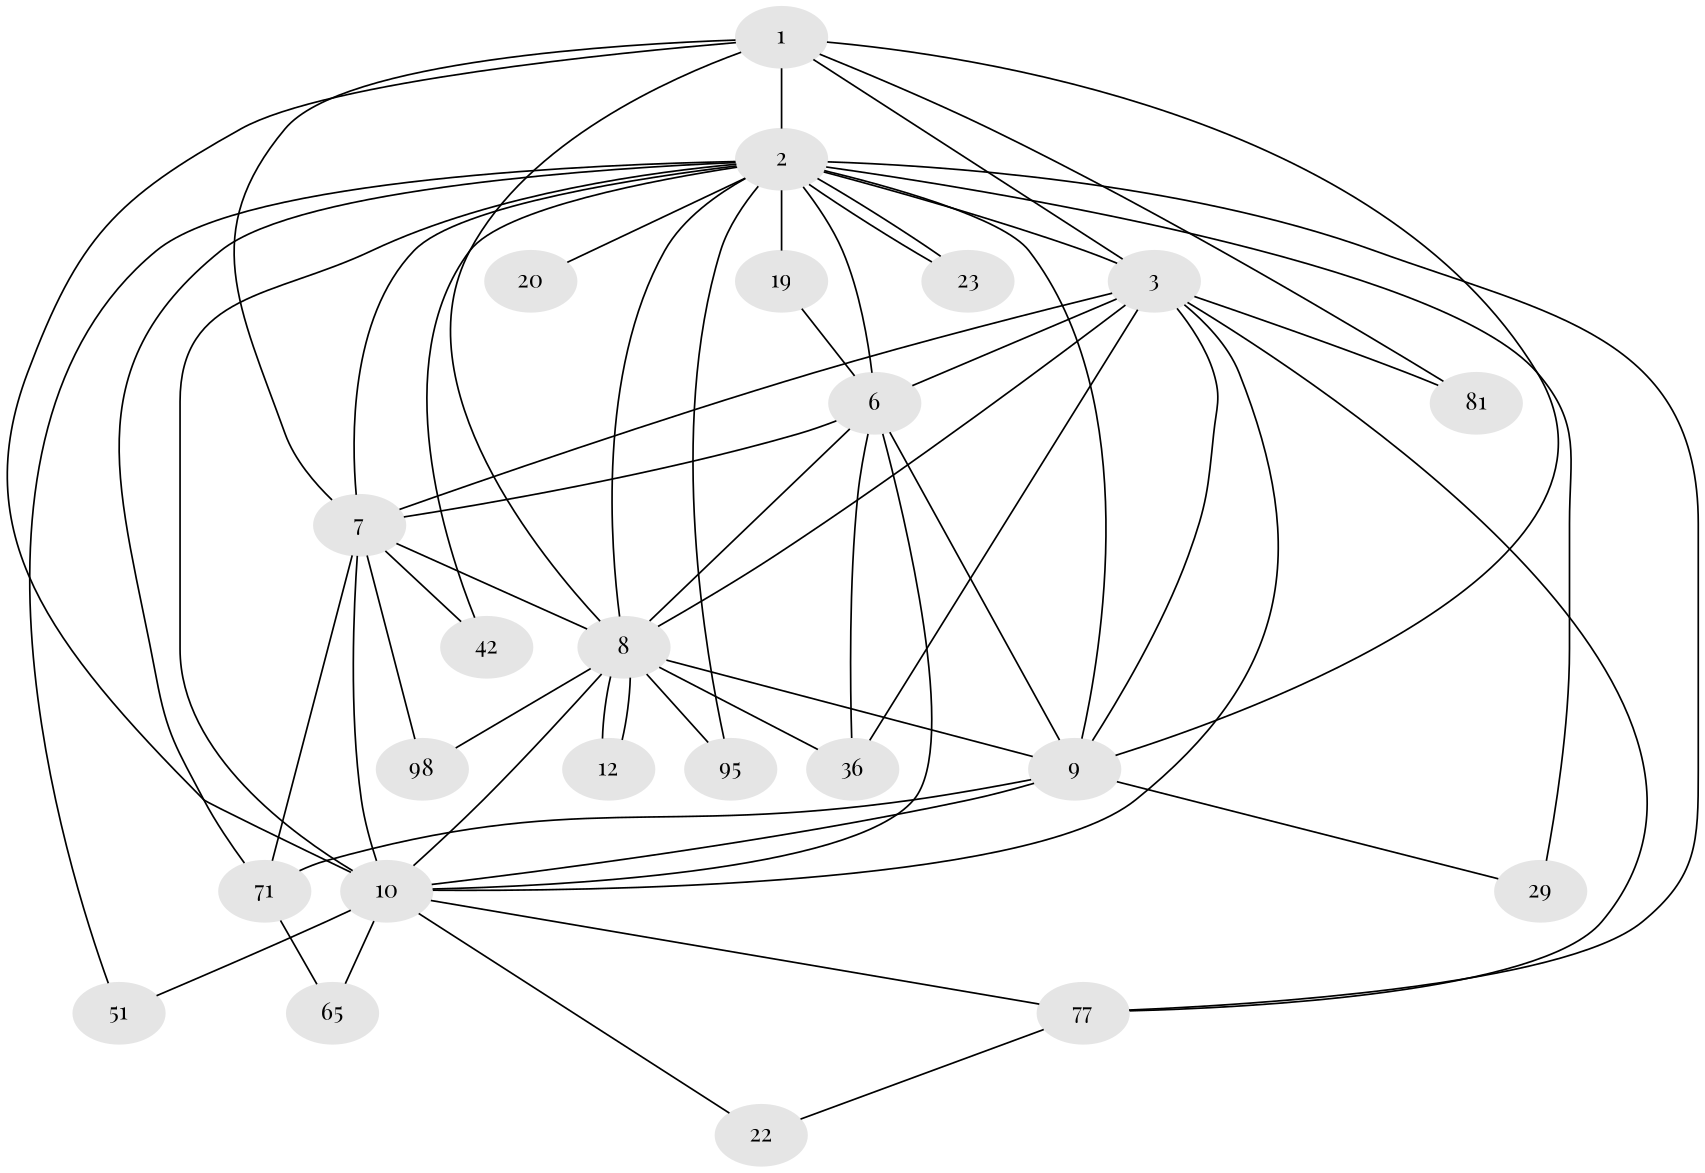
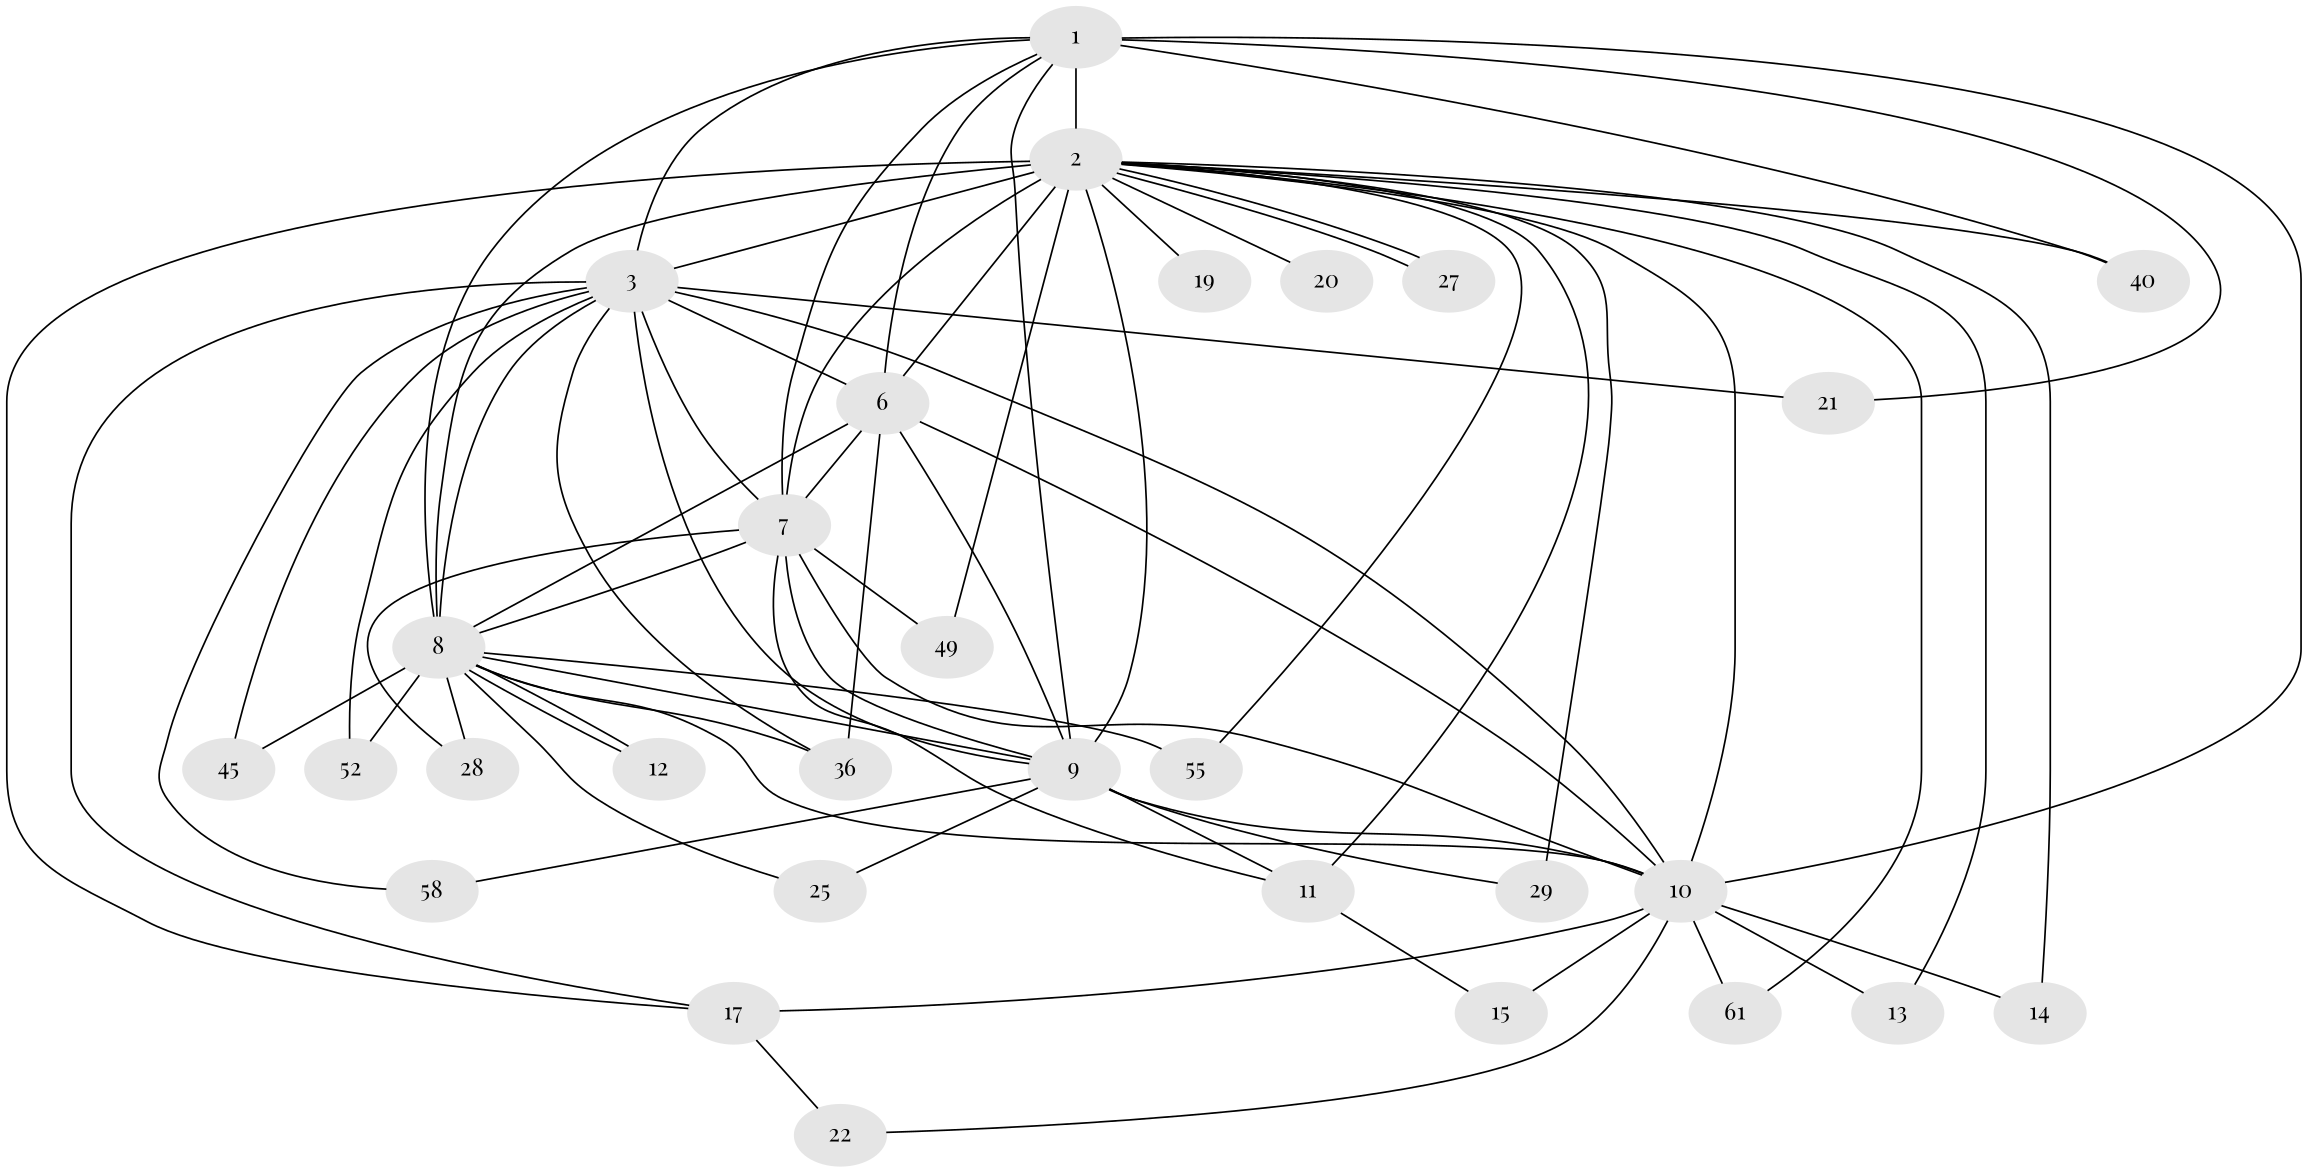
node "23": label "23" -> "27"
node "40": added
edge "19" -- "6": now "1" -- "6"
node "81": label "81" -> "21"
node "42": label "42" -> "49"
edge "7" -- "9": added
node "45": added
node "52": added
node "98": label "98" -> "28"
node "95": label "95" -> "55"
node "71": label "71" -> "11"
node "58": added
node "25": added
node "51": label "51" -> "61"
node "65": label "65" -> "15"
node "77": label "77" -> "17"
node "13": added
node "14": added
